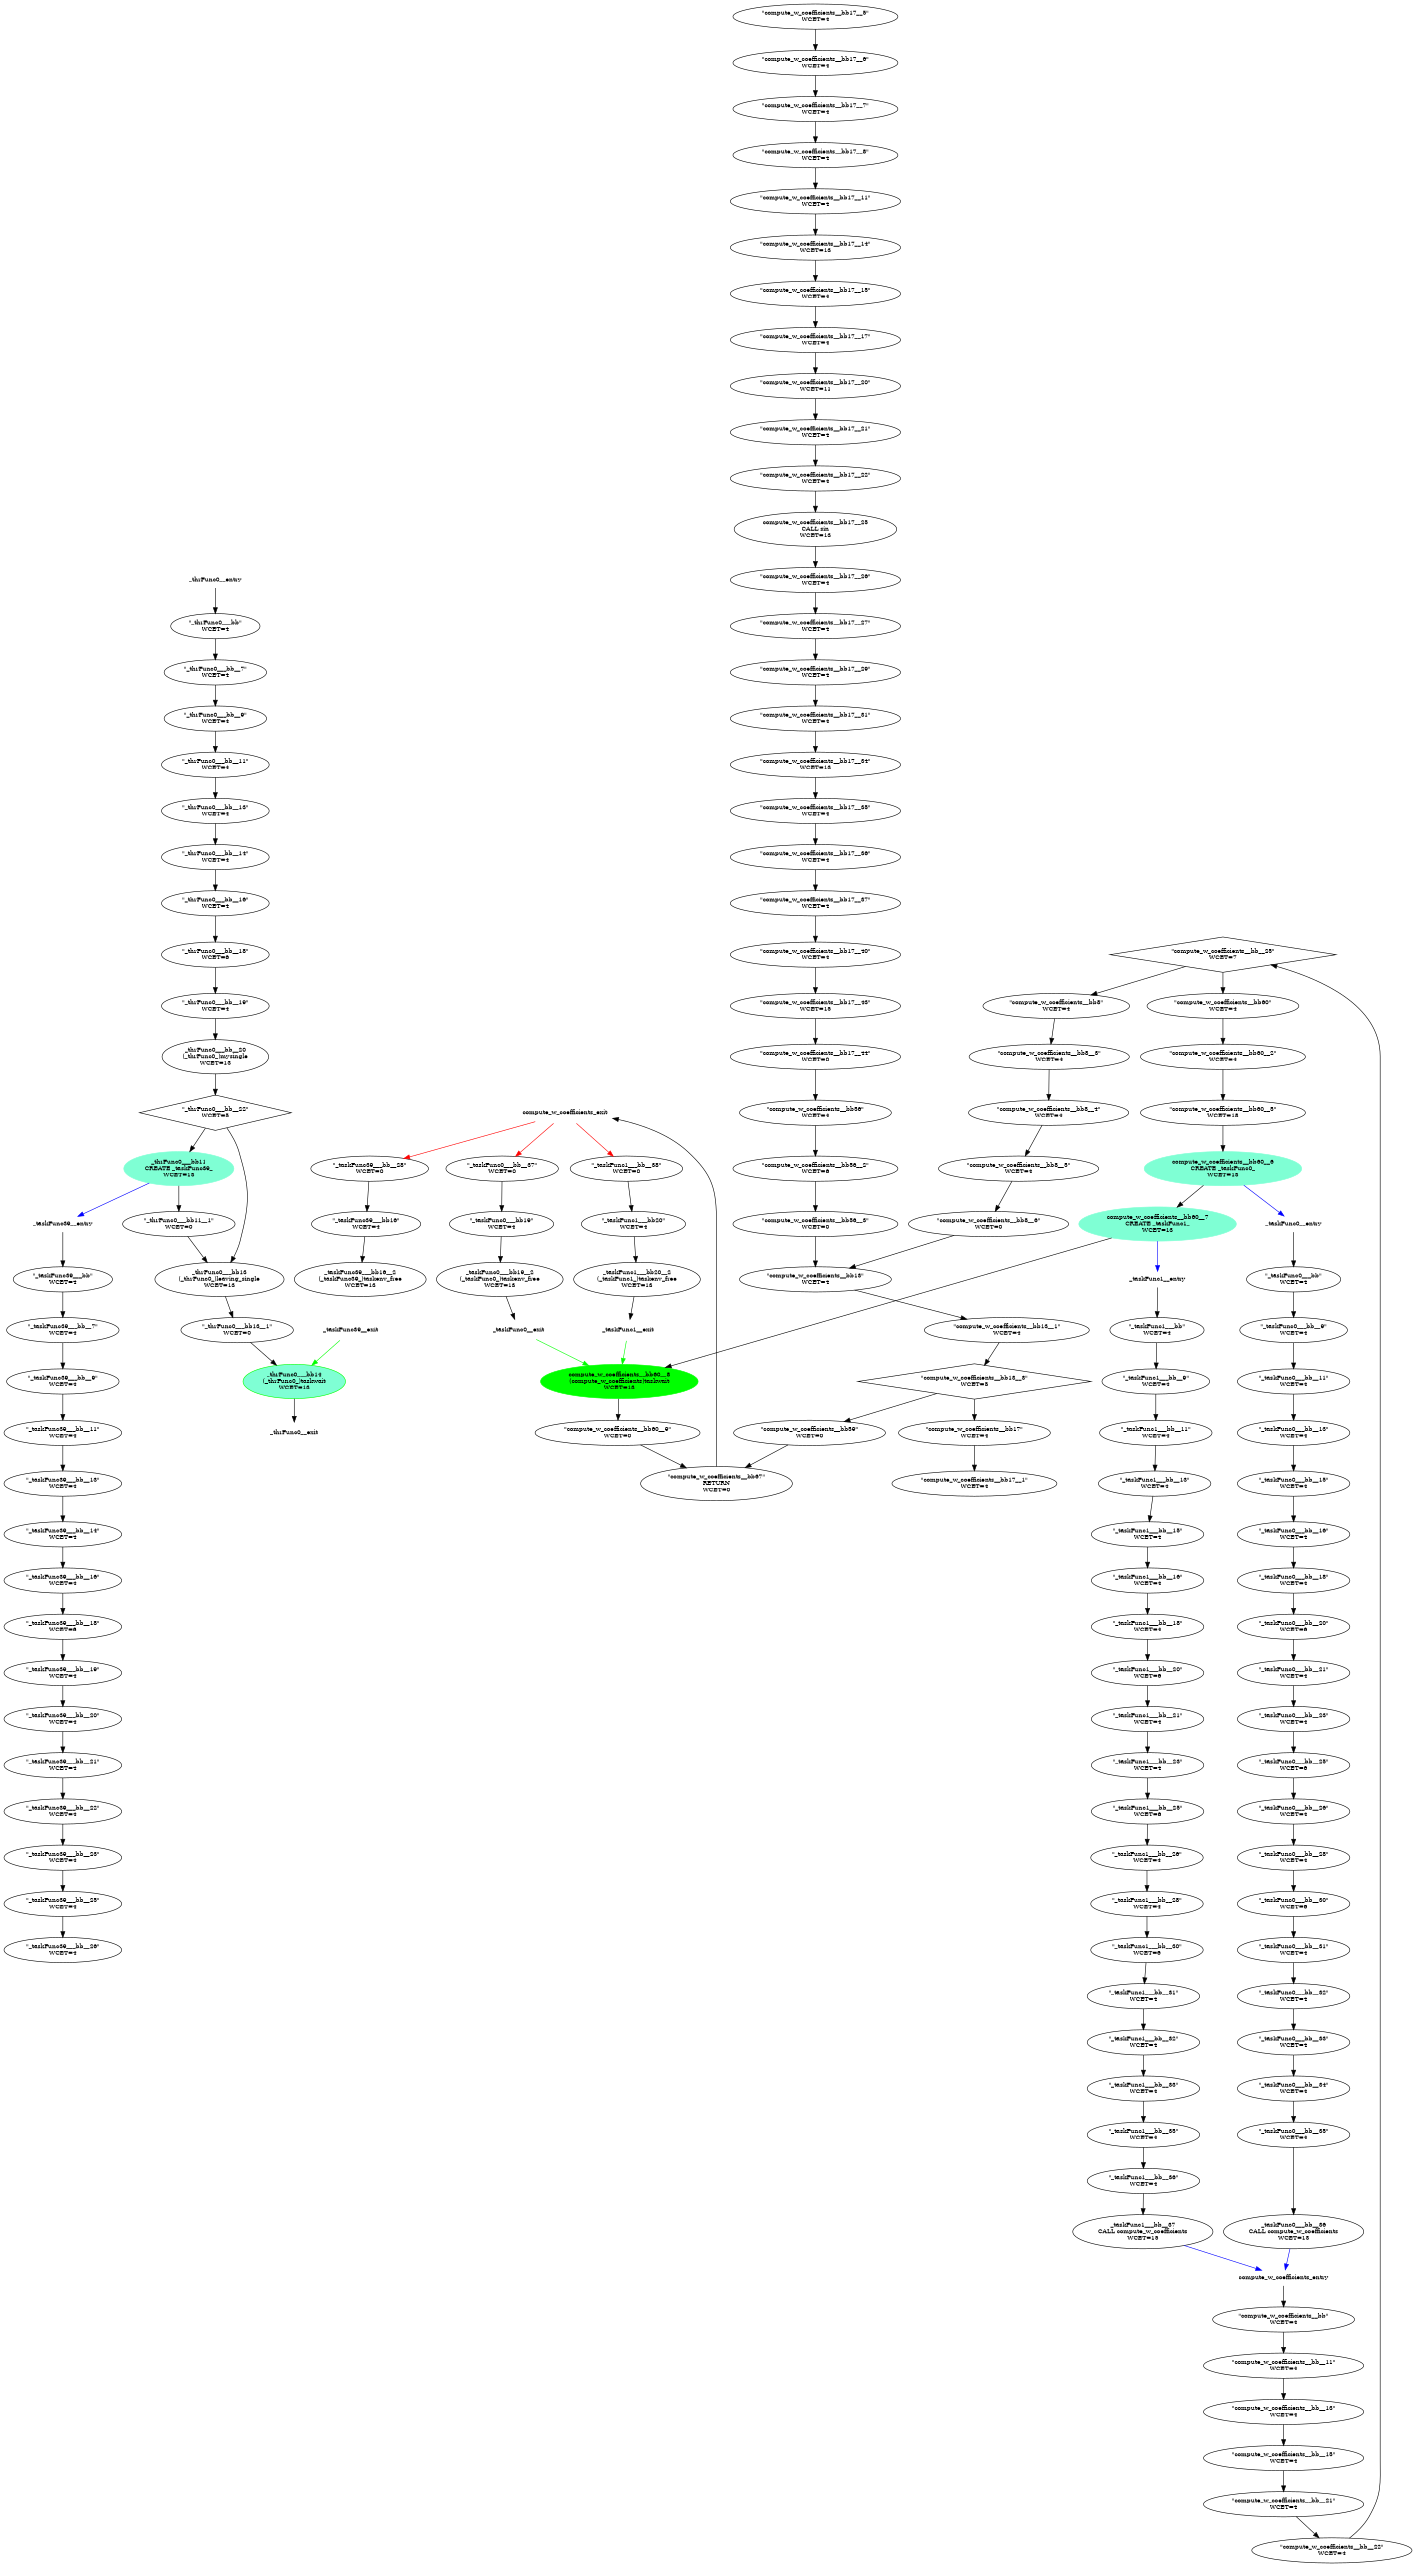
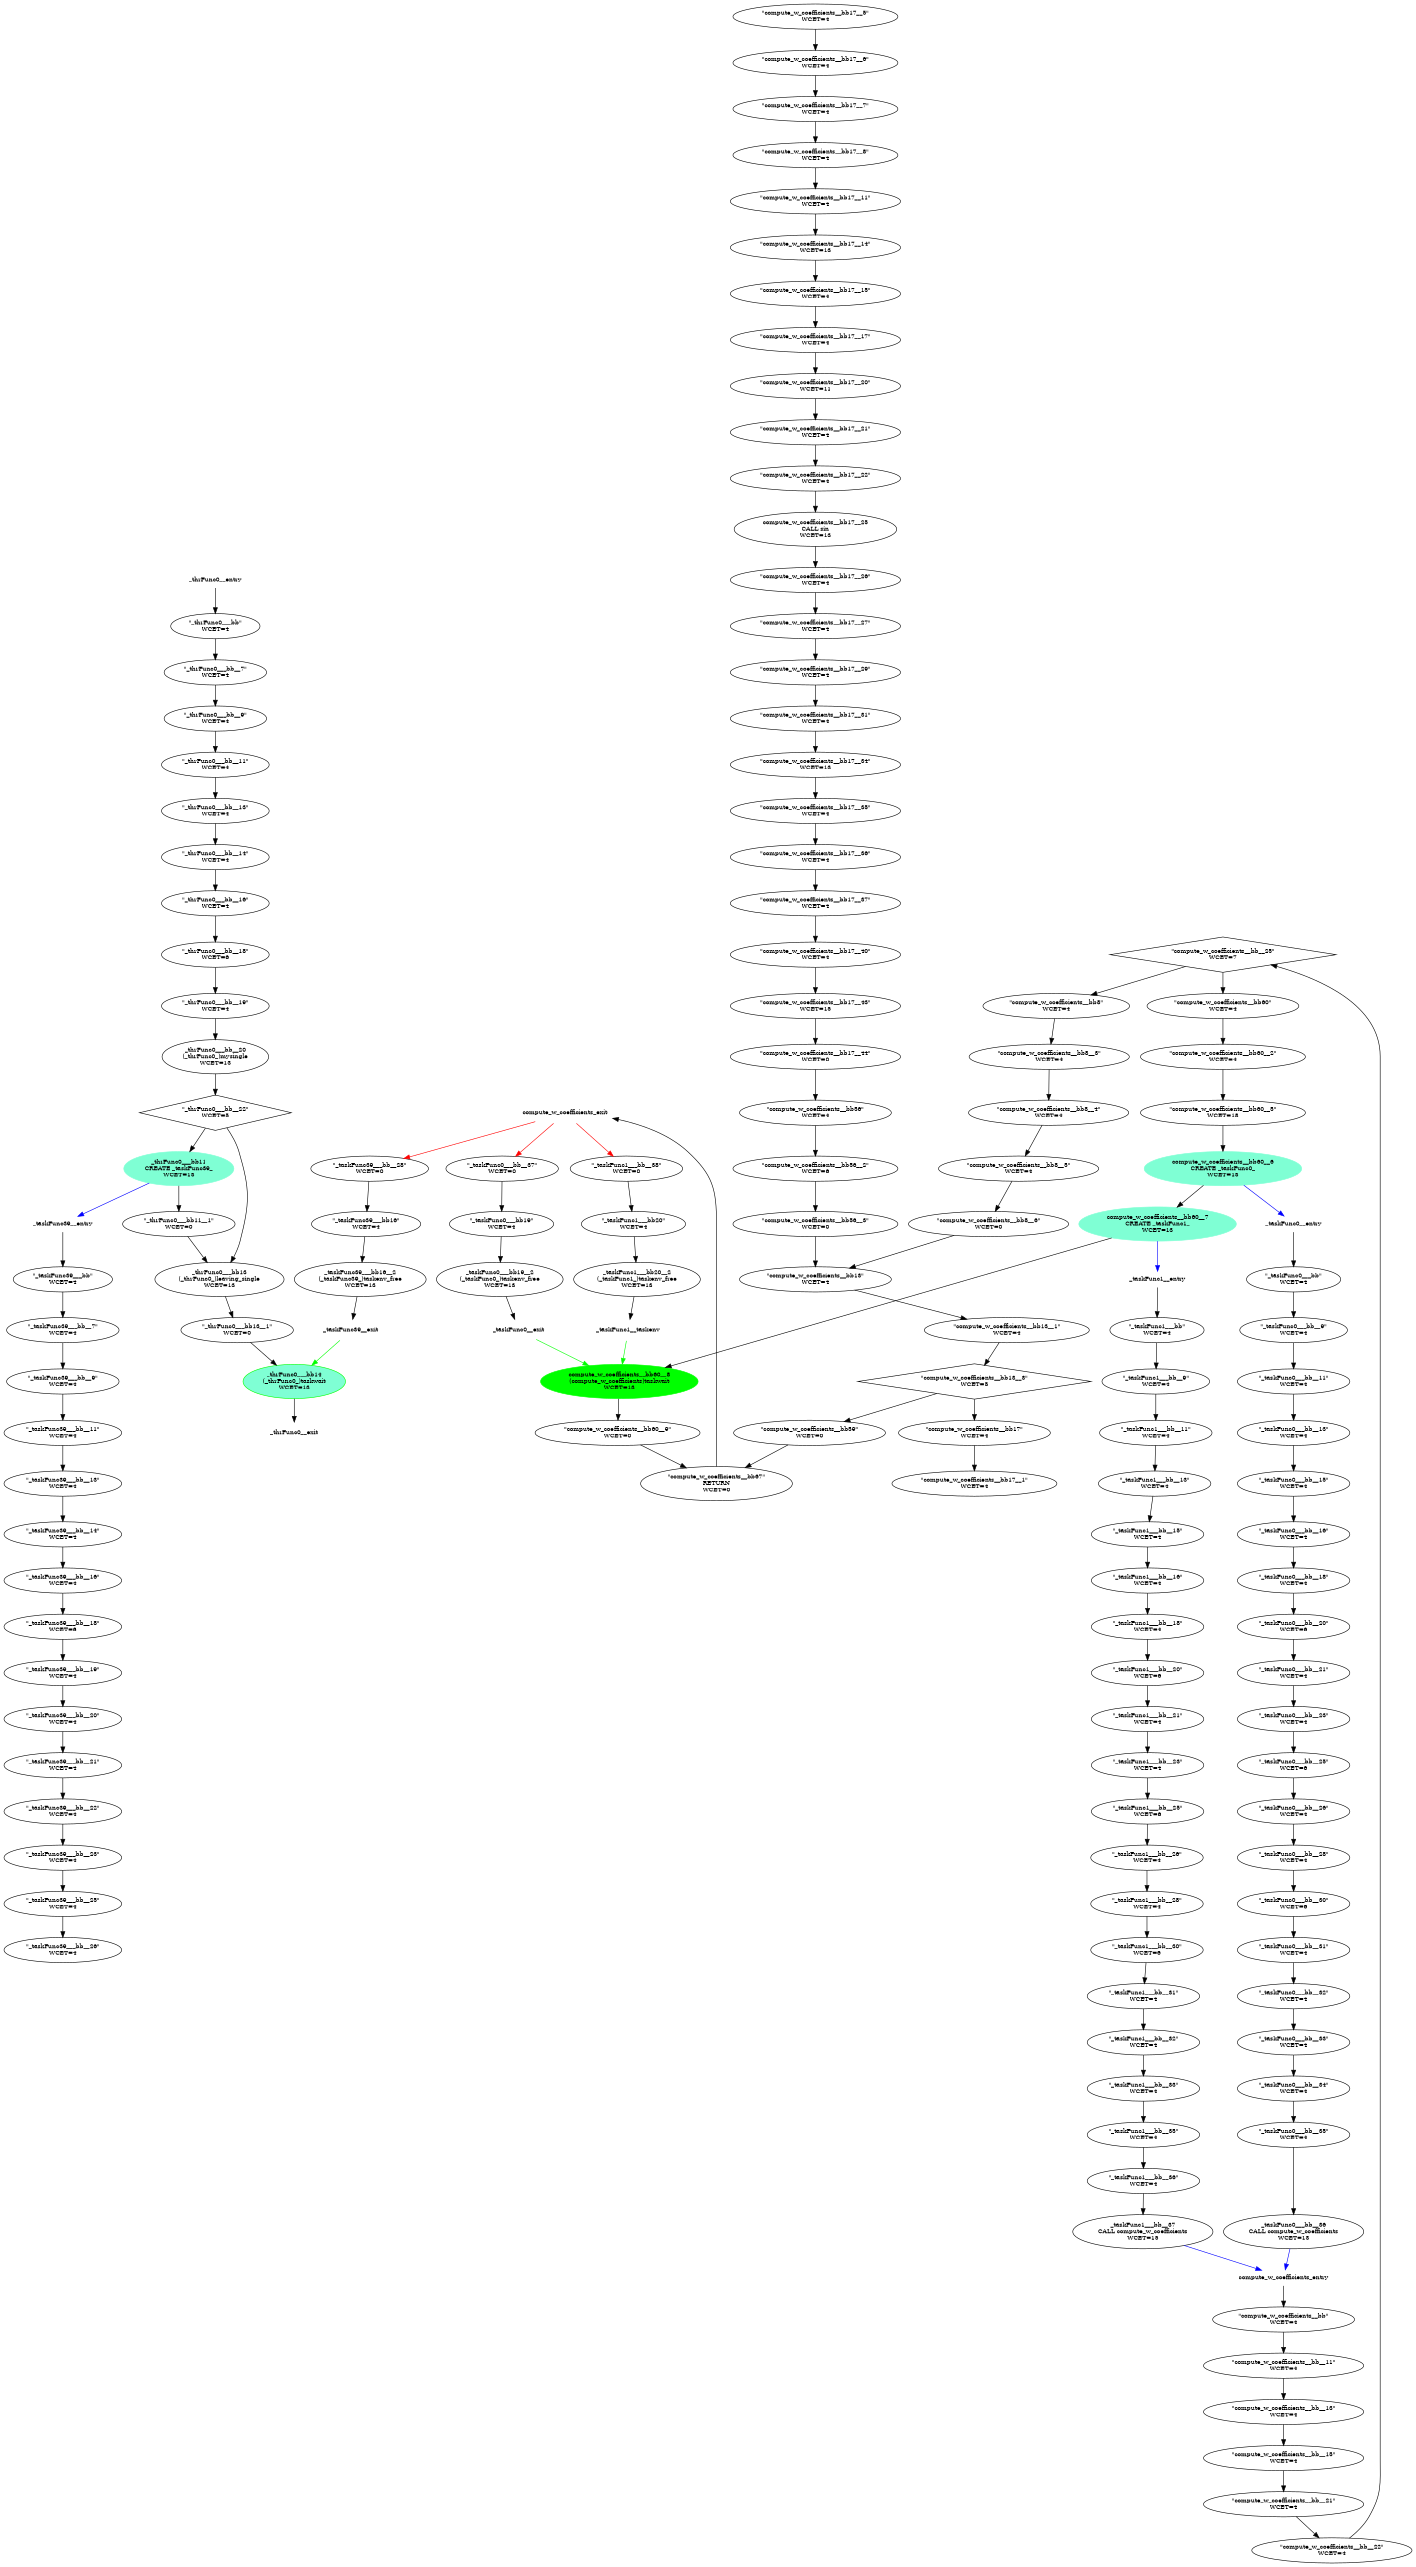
edge "_taskFunc39___bb16__2 (_taskFunc39_)taskenv_free WCET=13" -> "_taskFunc39__exit": added
node "_taskFunc1__exit": label "_taskFunc1__exit" -> "_taskFunc1__taskenv"
